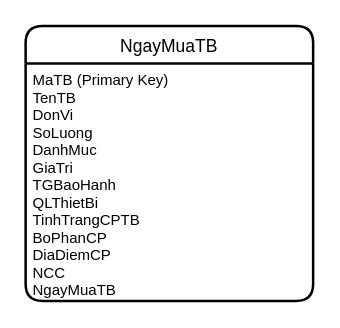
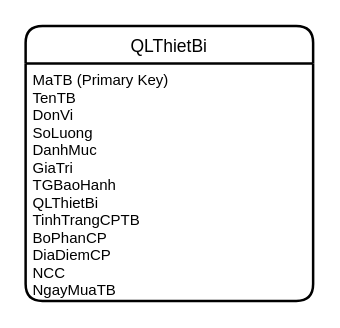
node "NgayMuaTB": label "NgayMuaTB" -> "QLThietBi"
